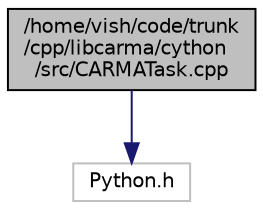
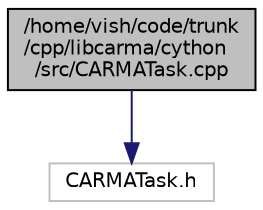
node "Python.h": label "Python.h" -> "CARMATask.h"
